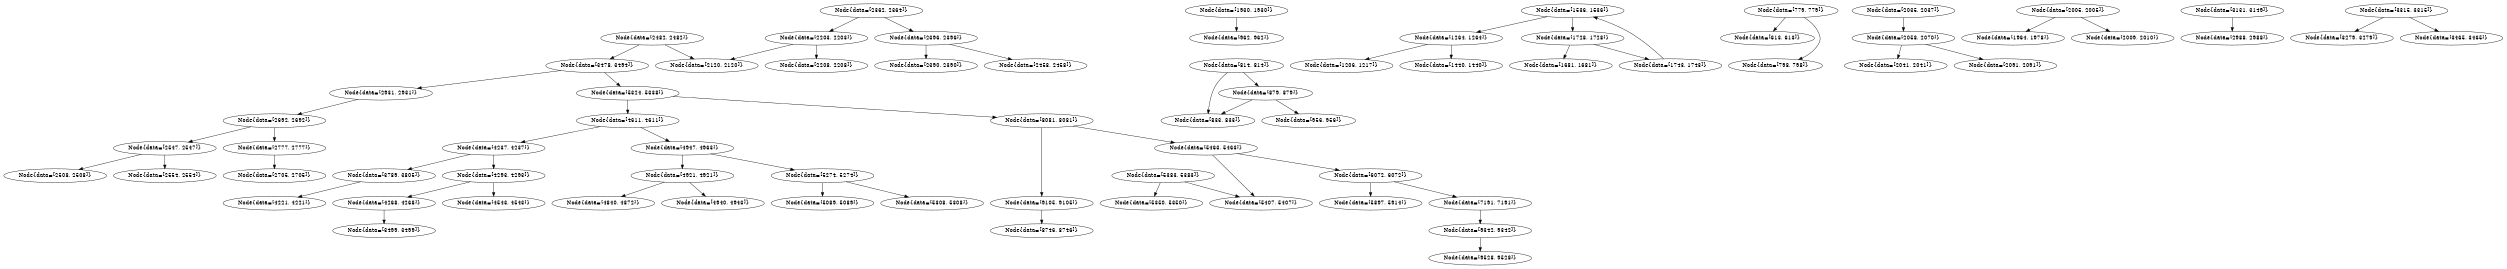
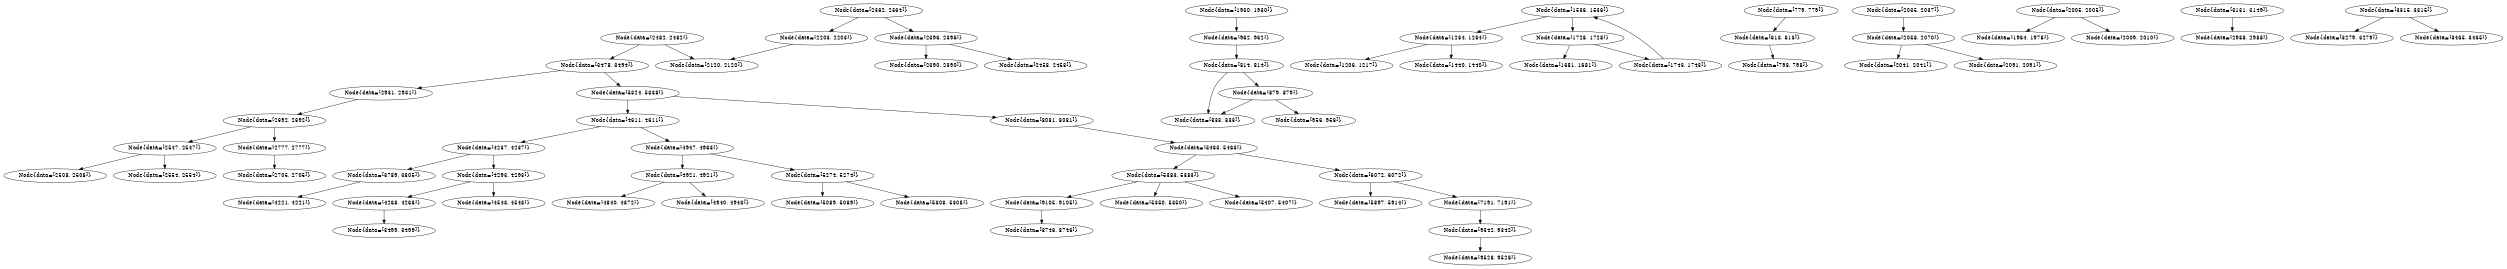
edge "Node{data=[779, 779]}" -> "Node{data=[798, 798]}": now "Node{data=[613, 613]}" -> "Node{data=[798, 798]}"
edge "Node{data=[962, 962]}" -> "Node{data=[814, 814]}": added
node "Node{data=[2208, 2208]}": removed
edge "Node{data=[8081, 8081]}" -> "Node{data=[9105, 9105]}": now "Node{data=[5383, 5383]}" -> "Node{data=[9105, 9105]}"
edge "Node{data=[5463, 5463]}" -> "Node{data=[5407, 5407]}": now "Node{data=[5463, 5463]}" -> "Node{data=[5383, 5383]}"
